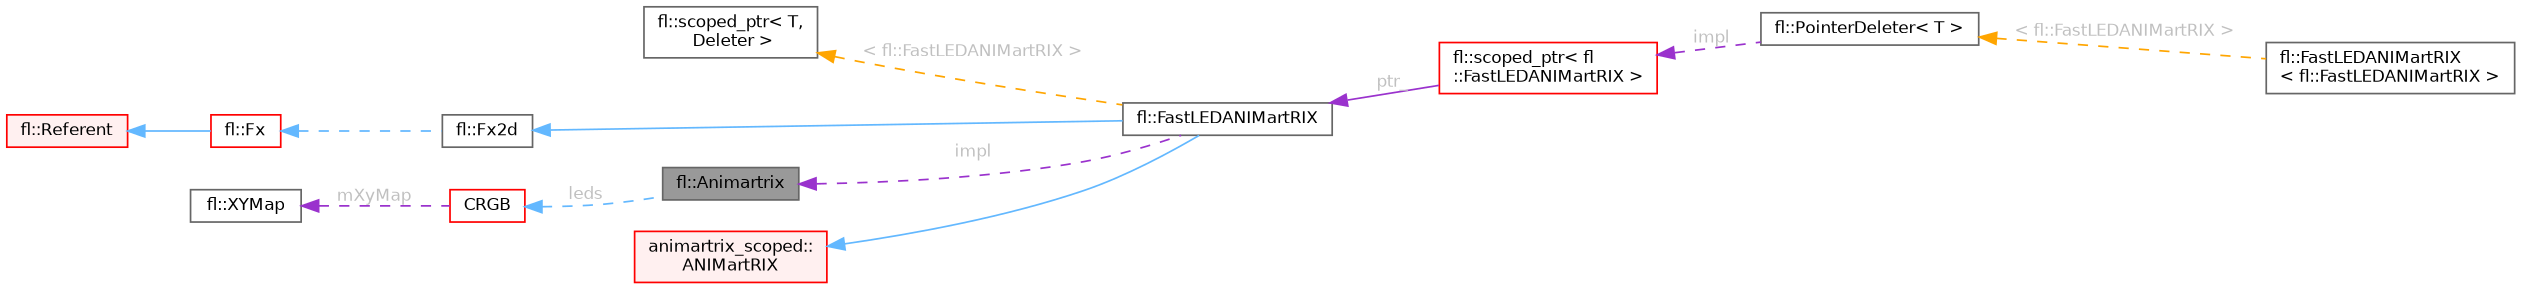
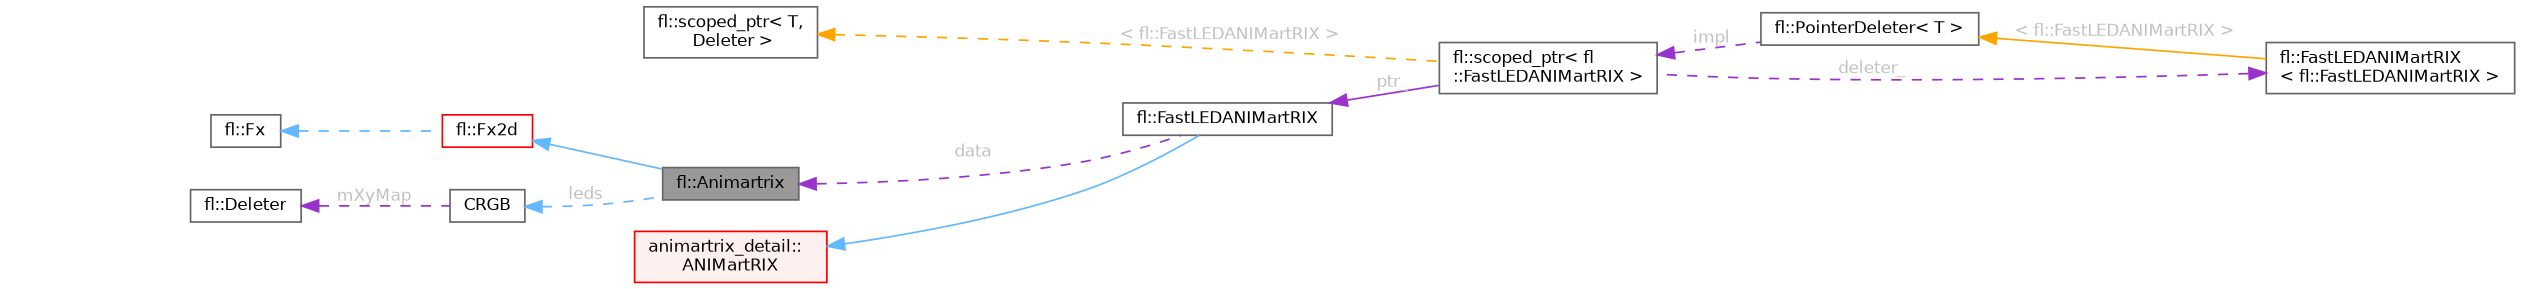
edge "fl::FastLEDANIMartRIX < fl::FastLEDANIMartRIX >" -> "fl::PointerDeleter< T >": style dashed -> solid
node "fl::scoped_ptr< fl ::FastLEDANIMartRIX >": color red -> gray40
edge "fl::scoped_ptr< fl ::FastLEDANIMartRIX >" -> "fl::FastLEDANIMartRIX < fl::FastLEDANIMartRIX >": added, label "deleter_"
edge "fl::FastLEDANIMartRIX" -> "fl::scoped_ptr< T, Deleter >": now "fl::scoped_ptr< fl ::FastLEDANIMartRIX >" -> "fl::scoped_ptr< T, Deleter >"
edge "fl::FastLEDANIMartRIX" -> "fl::Fx2d": now "fl::Animartrix" -> "fl::Fx2d"
node "fl::Referent": removed
node "fl::Fx": color red -> gray40
node "fl::Fx2d": color gray40 -> red
edge "fl::FastLEDANIMartRIX" -> "fl::Animartrix": label " impl" -> " data"
node "fl::XYMap": label "fl::XYMap" -> "fl::Deleter"
node "CRGB": color red -> gray40
node "animartrix_scoped:: ANIMartRIX": label "animartrix_scoped:: ANIMartRIX" -> "animartrix_detail:: ANIMartRIX"
